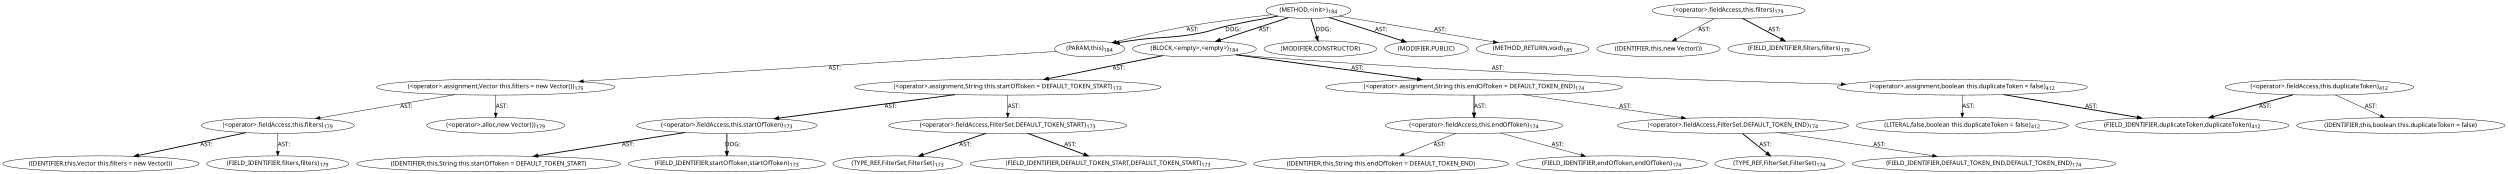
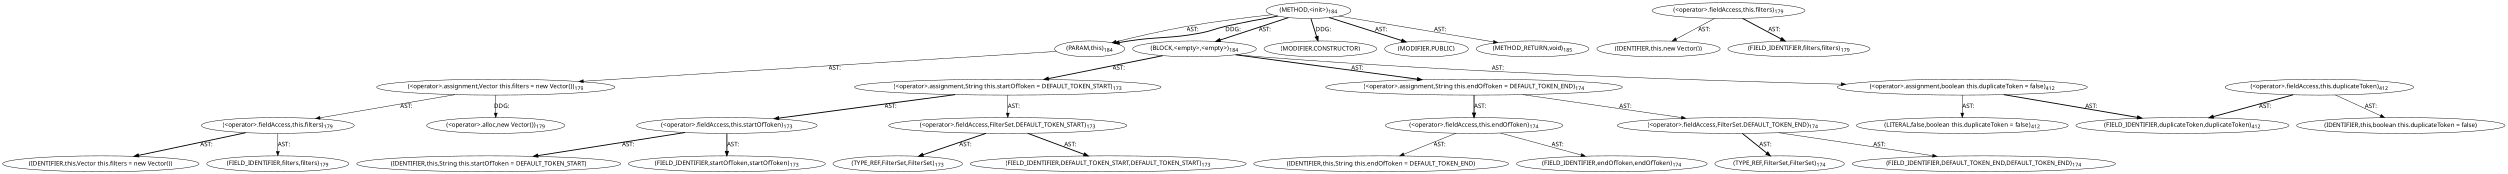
edge "(<operator>.assignment,Vector this.filters = new Vector())" -> "(<operator>.alloc,new Vector())": label "AST: " -> "DDG: "
edge "(<operator>.fieldAccess,this.startOfToken)" -> "(FIELD_IDENTIFIER,startOfToken,startOfToken)": label "DDG: " -> "AST: "
